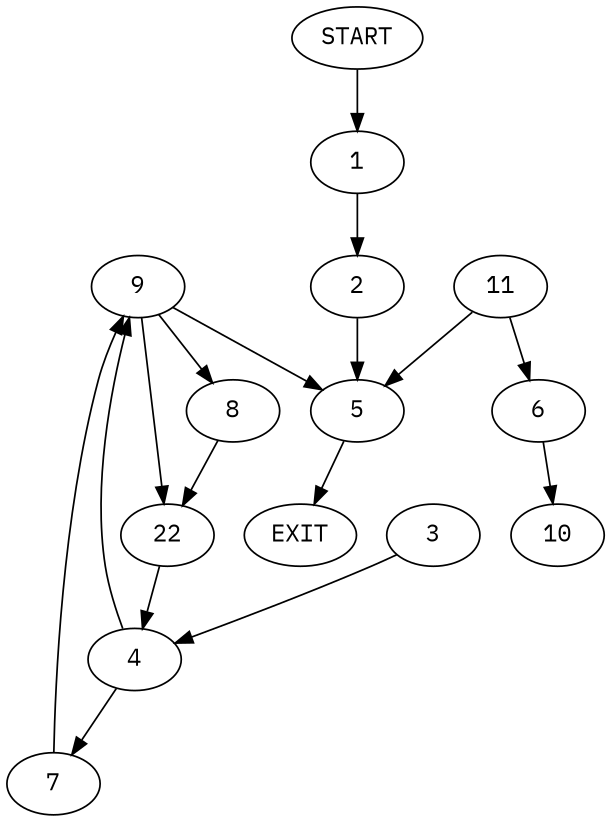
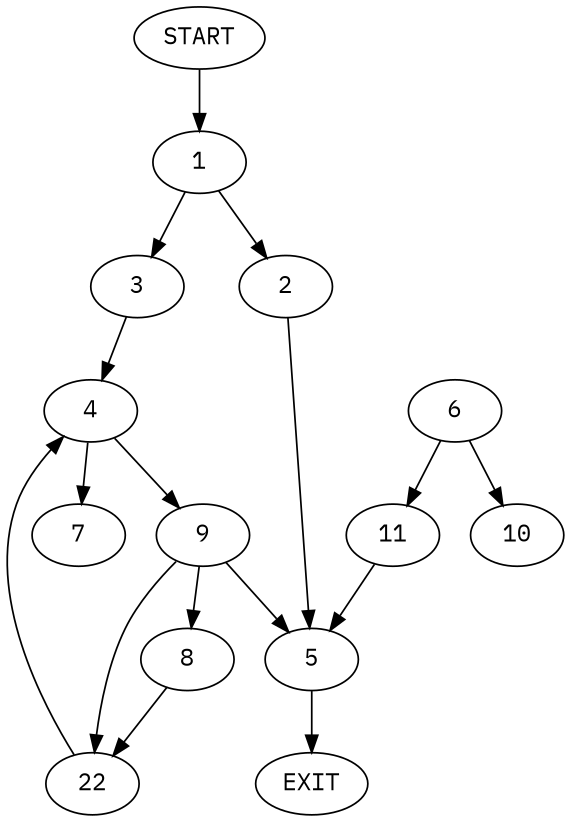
edge "1" -> "3": added
edge "11" -> "6": reversed
edge "7" -> "9": removed
